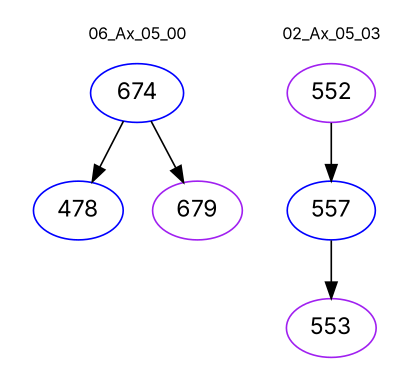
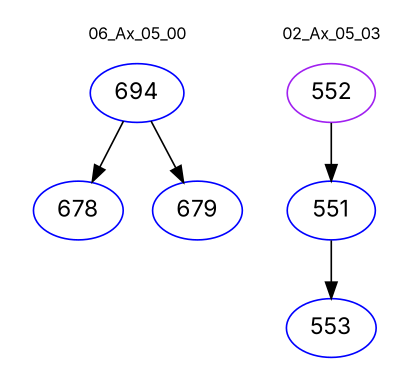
node "674": label "674" -> "694"
node "478": label "478" -> "678"
node "679": color purple -> blue
node "557": label "557" -> "551"
node "553": color purple -> blue
